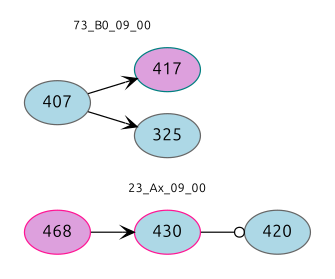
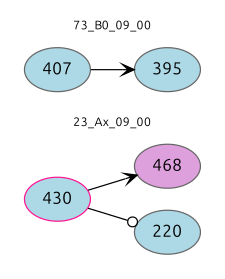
node "417": removed
node "325": label "325" -> "395"
node "468": color deeppink -> gray40
edge "468" -> "430": reversed
node "420": label "420" -> "220"
